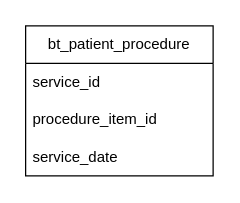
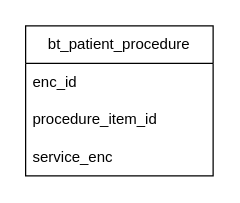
node "service_id": label "service_id" -> "enc_id"
node "service_date": label "service_date" -> "service_enc"
